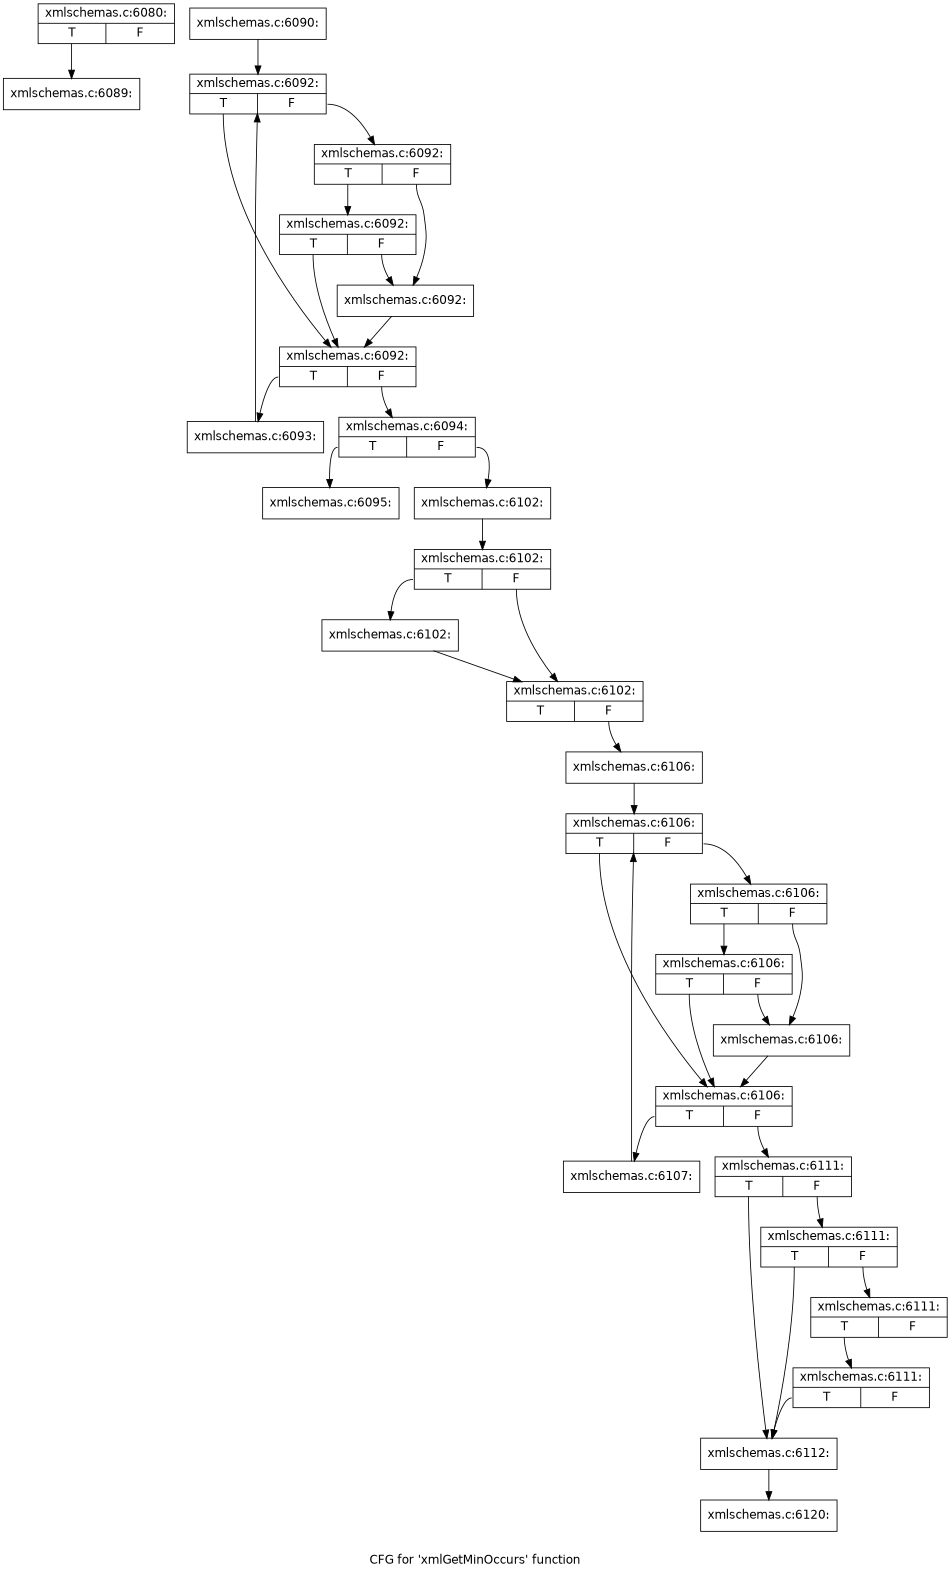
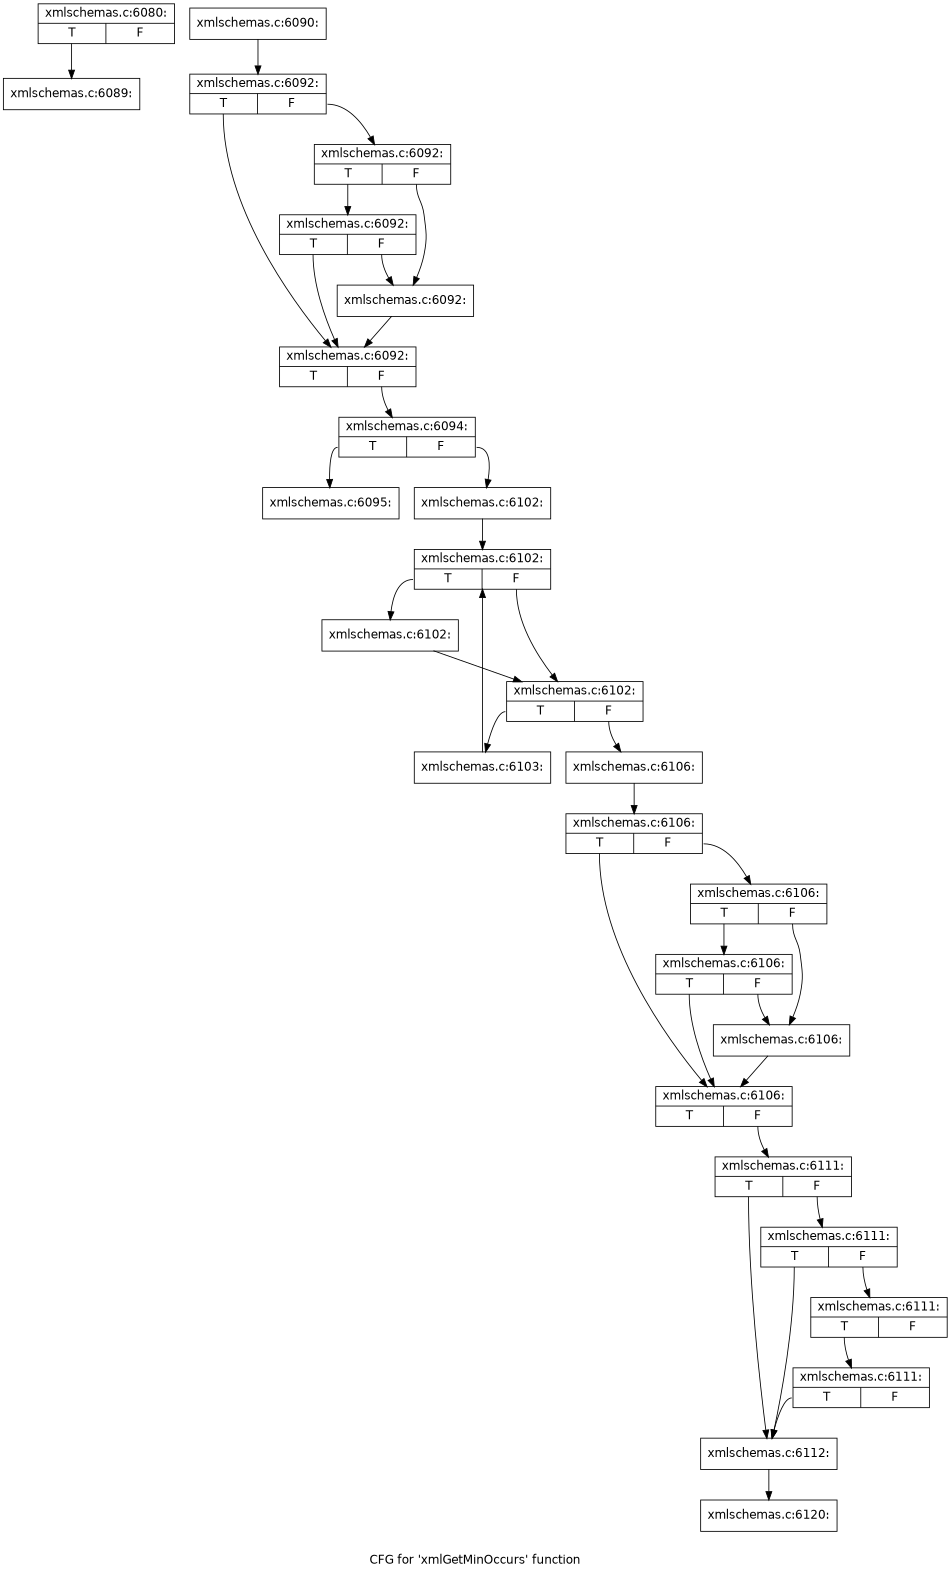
node "xmlschemas.c:6093:": removed
node "xmlschemas.c:6103:": added
node "xmlschemas.c:6107:": removed
